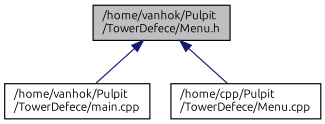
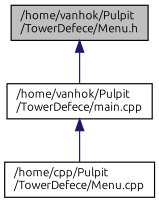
edge "/home/cpp/Pulpit /TowerDefece/Menu.cpp" -> "/home/vanhok/Pulpit /TowerDefece/Menu.h": now "/home/cpp/Pulpit /TowerDefece/Menu.cpp" -> "/home/vanhok/Pulpit /TowerDefece/main.cpp"
